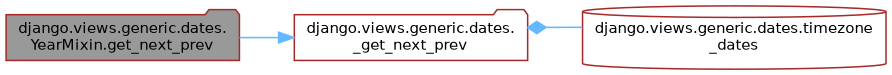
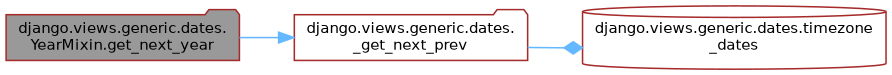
edge "django.views.generic.dates.timezone _dates" -> "django.views.generic.dates. _get_next_prev": reversed
node "django.views.generic.dates. YearMixin.get_next_prev": label "django.views.generic.dates. YearMixin.get_next_prev" -> "django.views.generic.dates. YearMixin.get_next_year"
